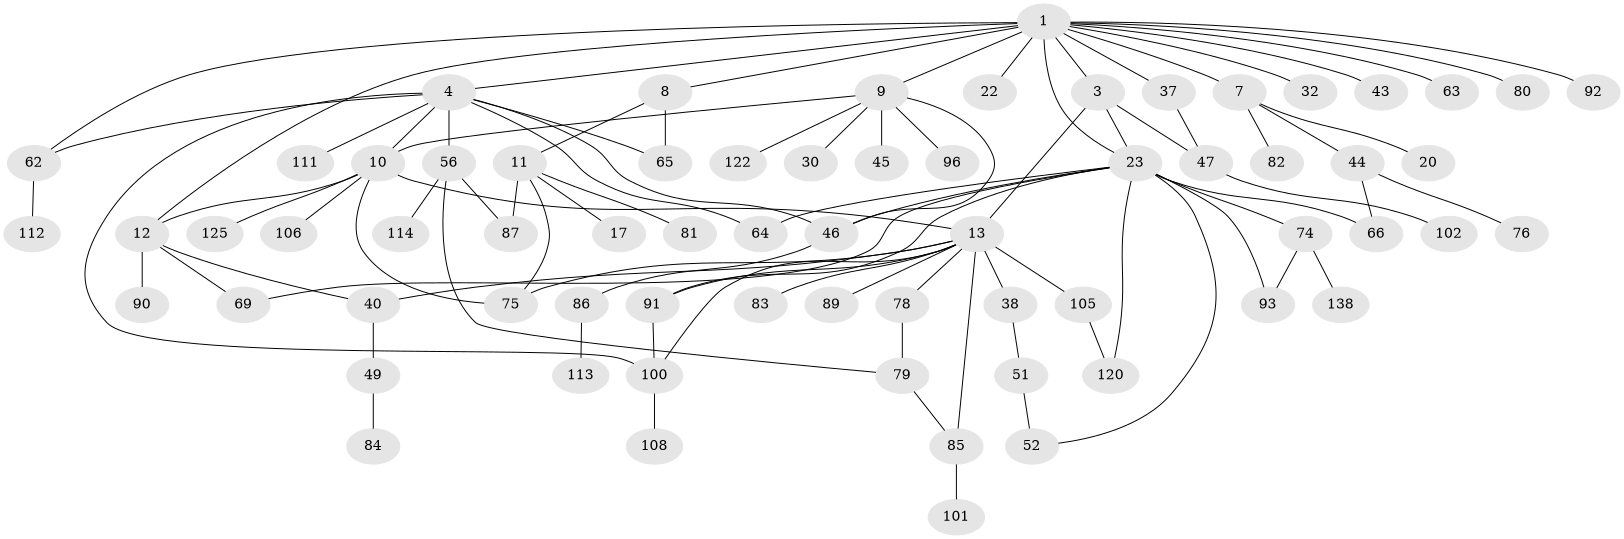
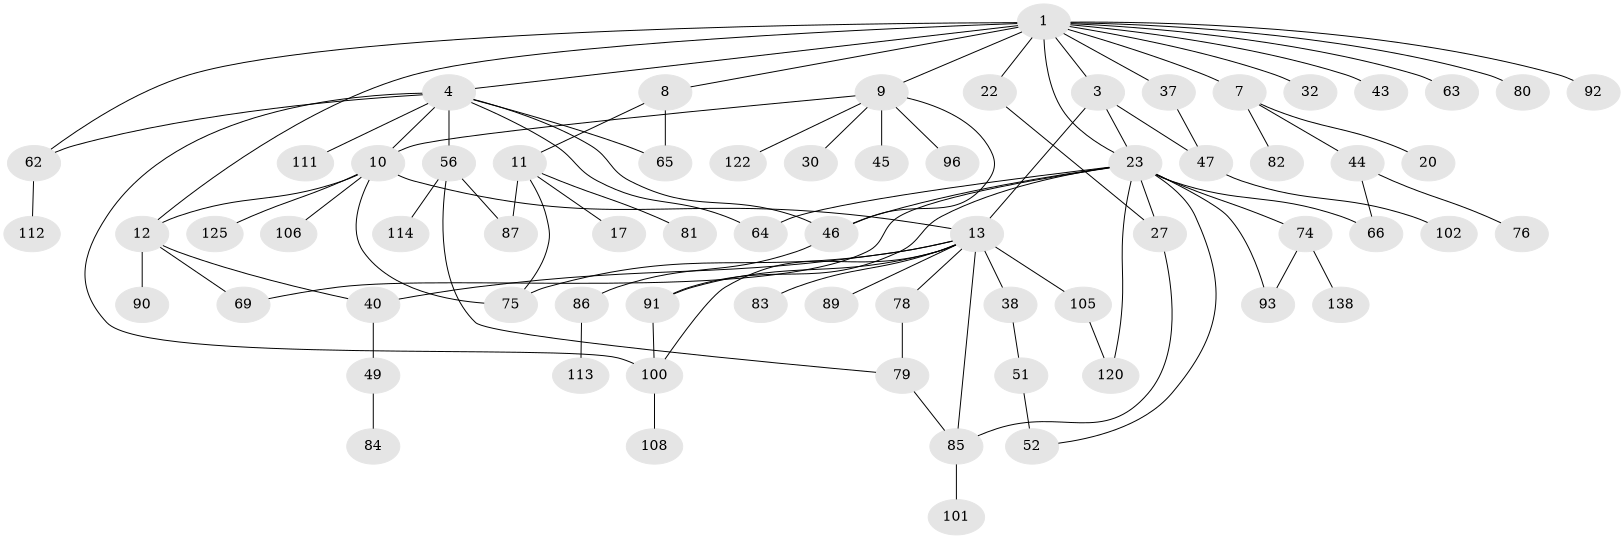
node "27": added
